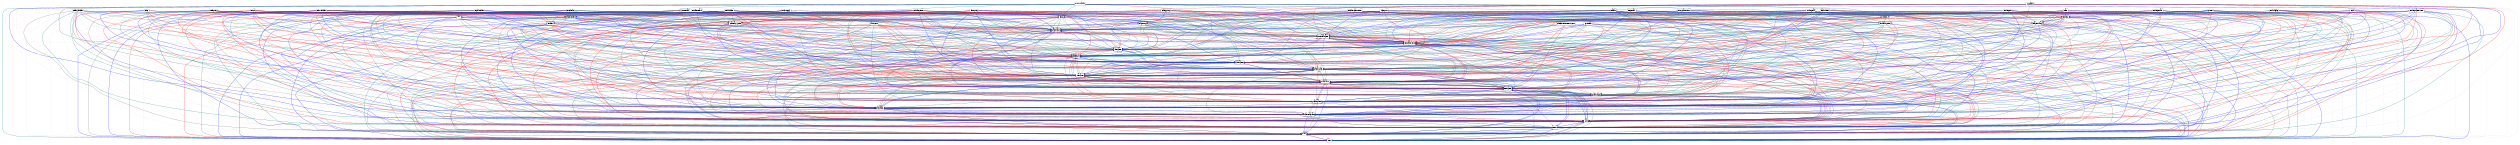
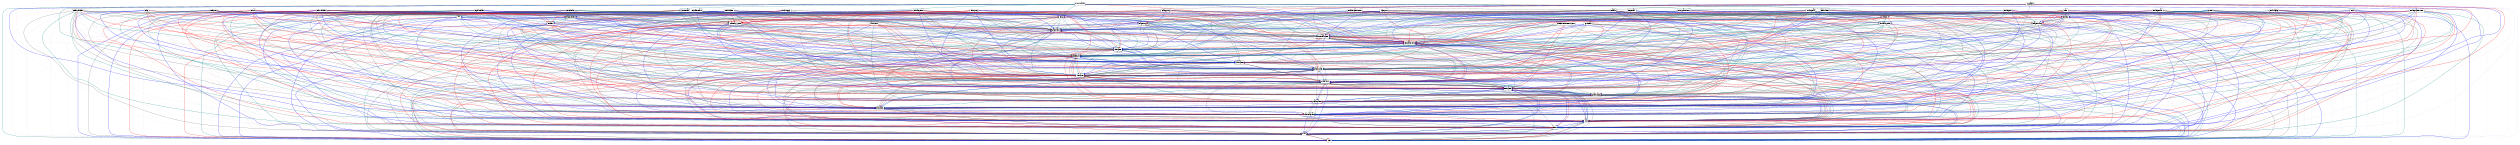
edge "Point" -> "Game Menu": style bold -> dotted
